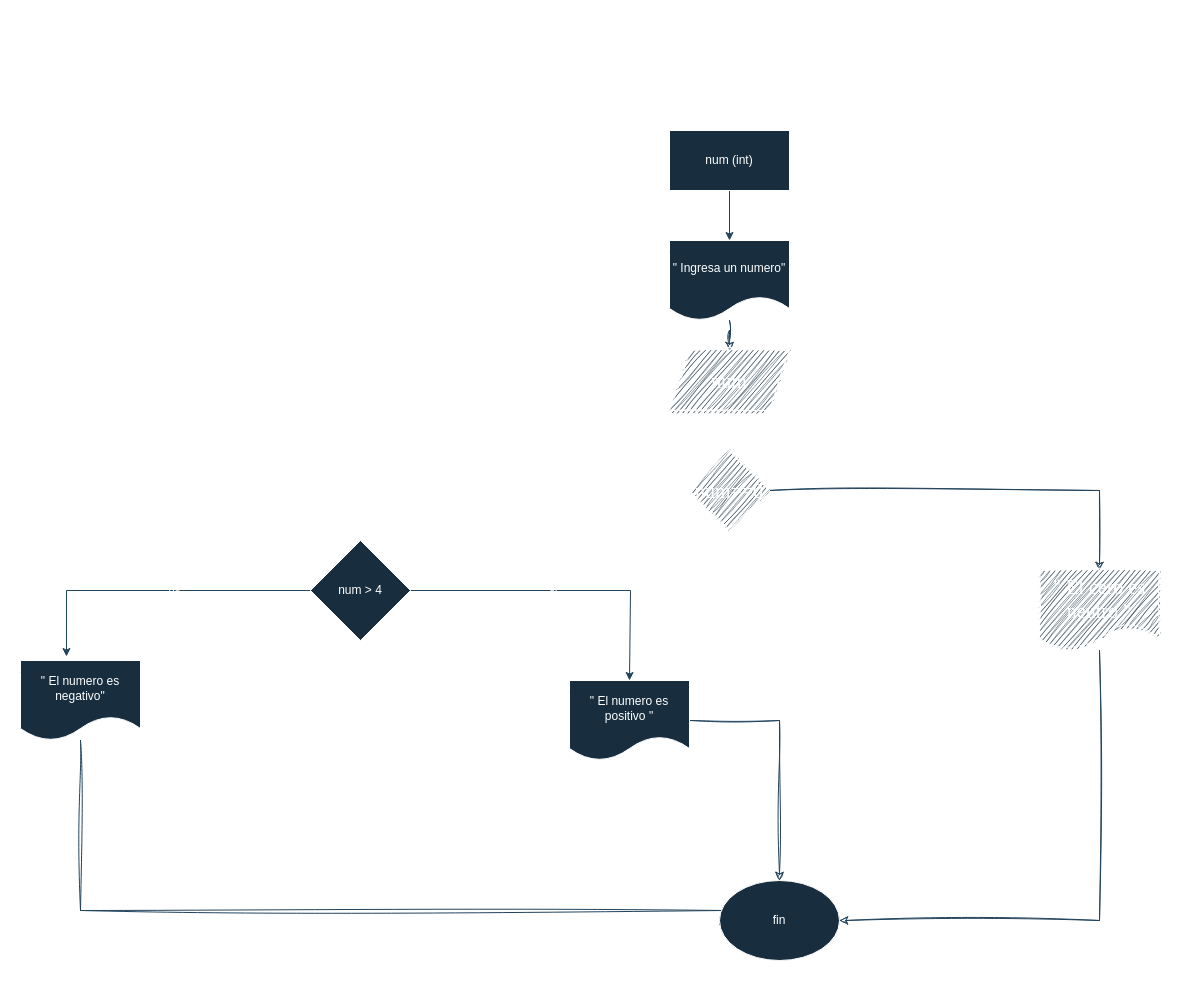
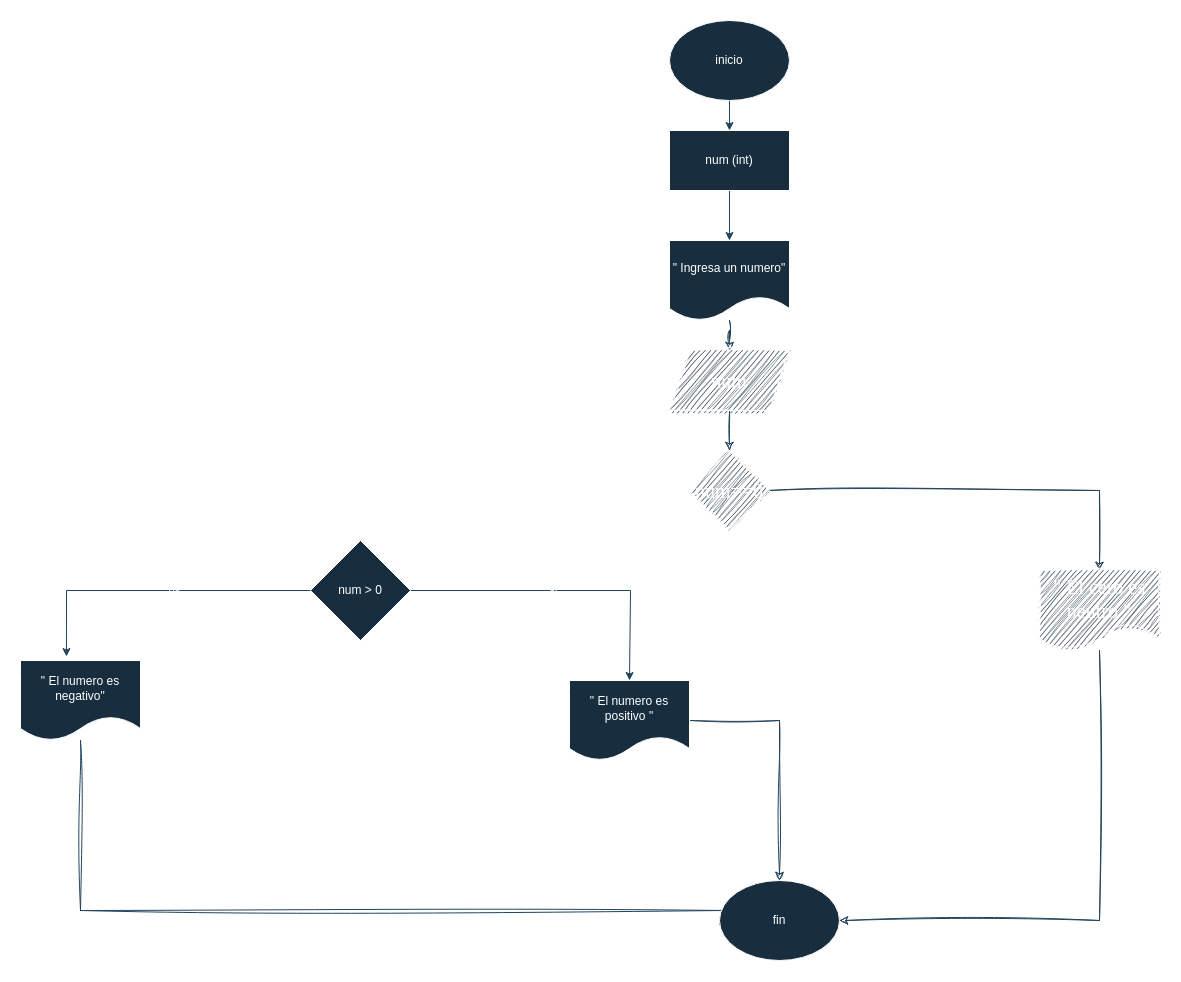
node "inicio": added
edge "inicio" -> "num (int)": added
edge "num" -> "num==0": added
node "num > 4": label "num > 4" -> "num > 0"
